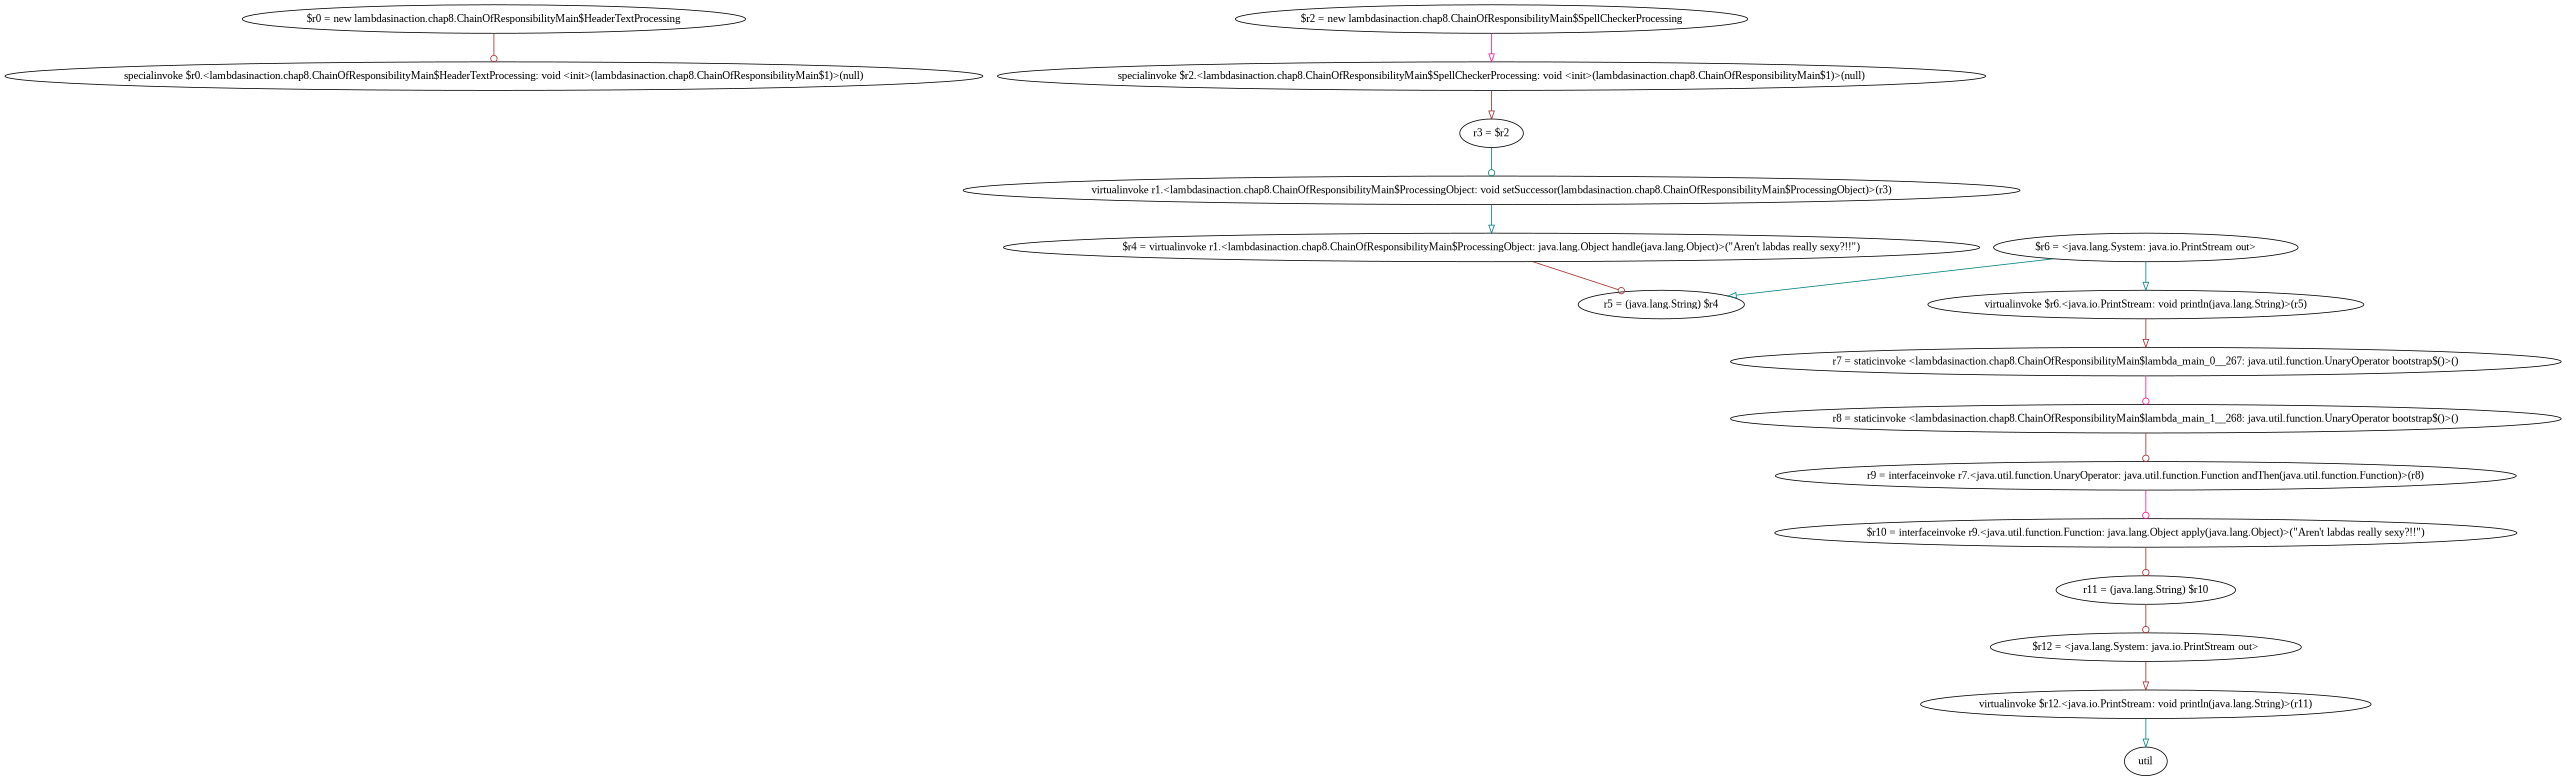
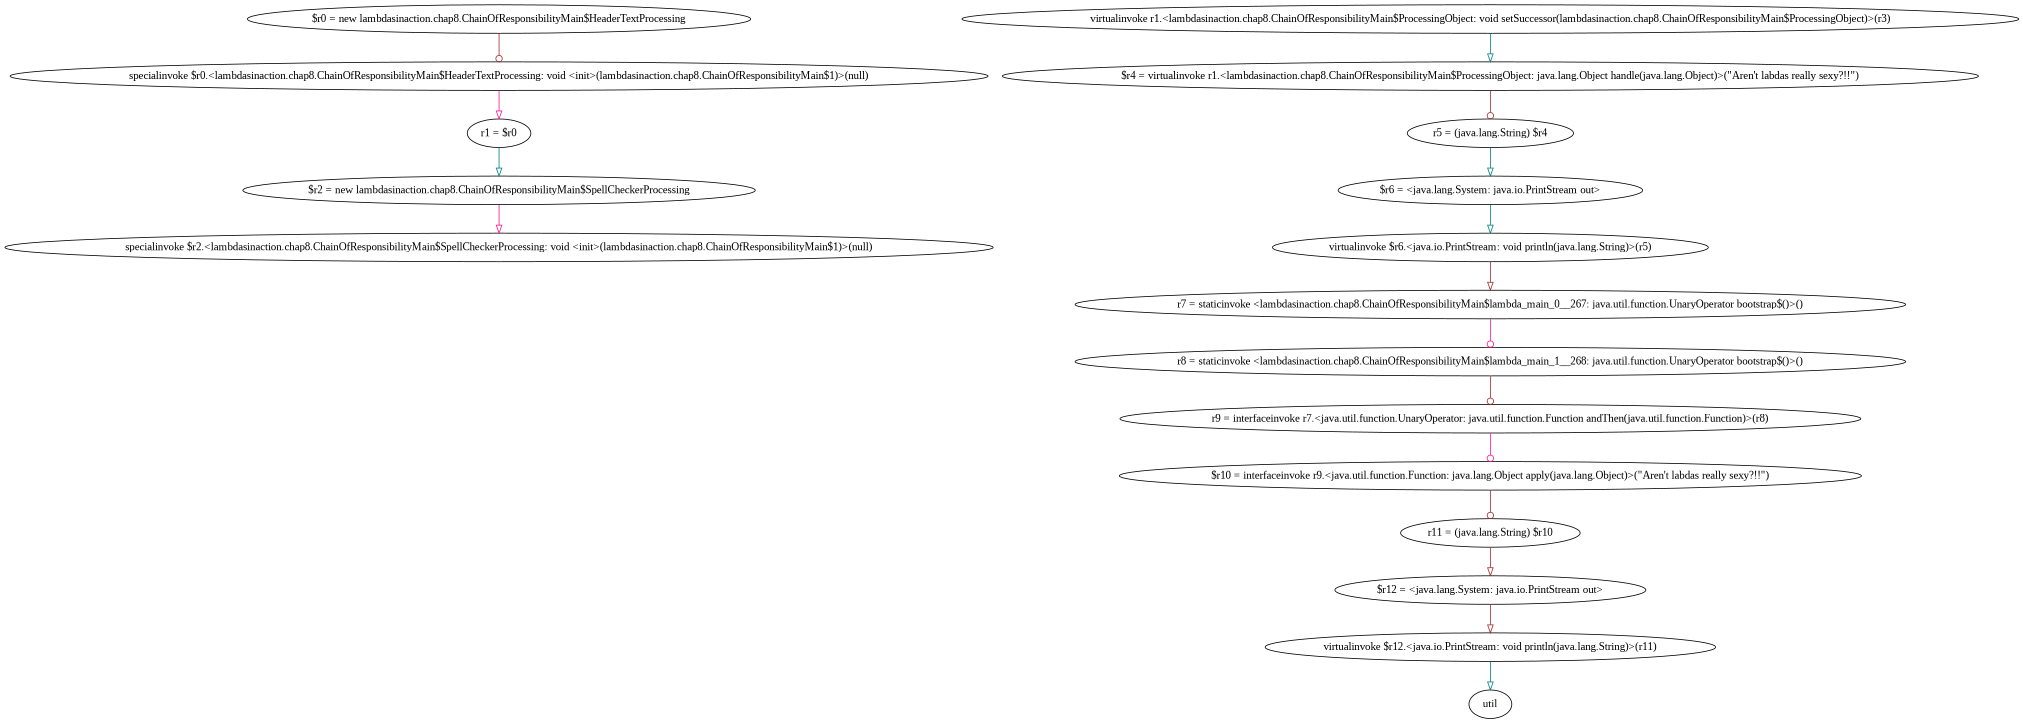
node "r1 = $r0": added
node "r3 = $r2": removed
edge "$r6 = <java.lang.System: java.io.PrintStream out>" -> "r5 = (java.lang.String) $r4": reversed
edge "r11 = (java.lang.String) $r10" -> "$r12 = <java.lang.System: java.io.PrintStream out>": arrowhead odot -> onormal
